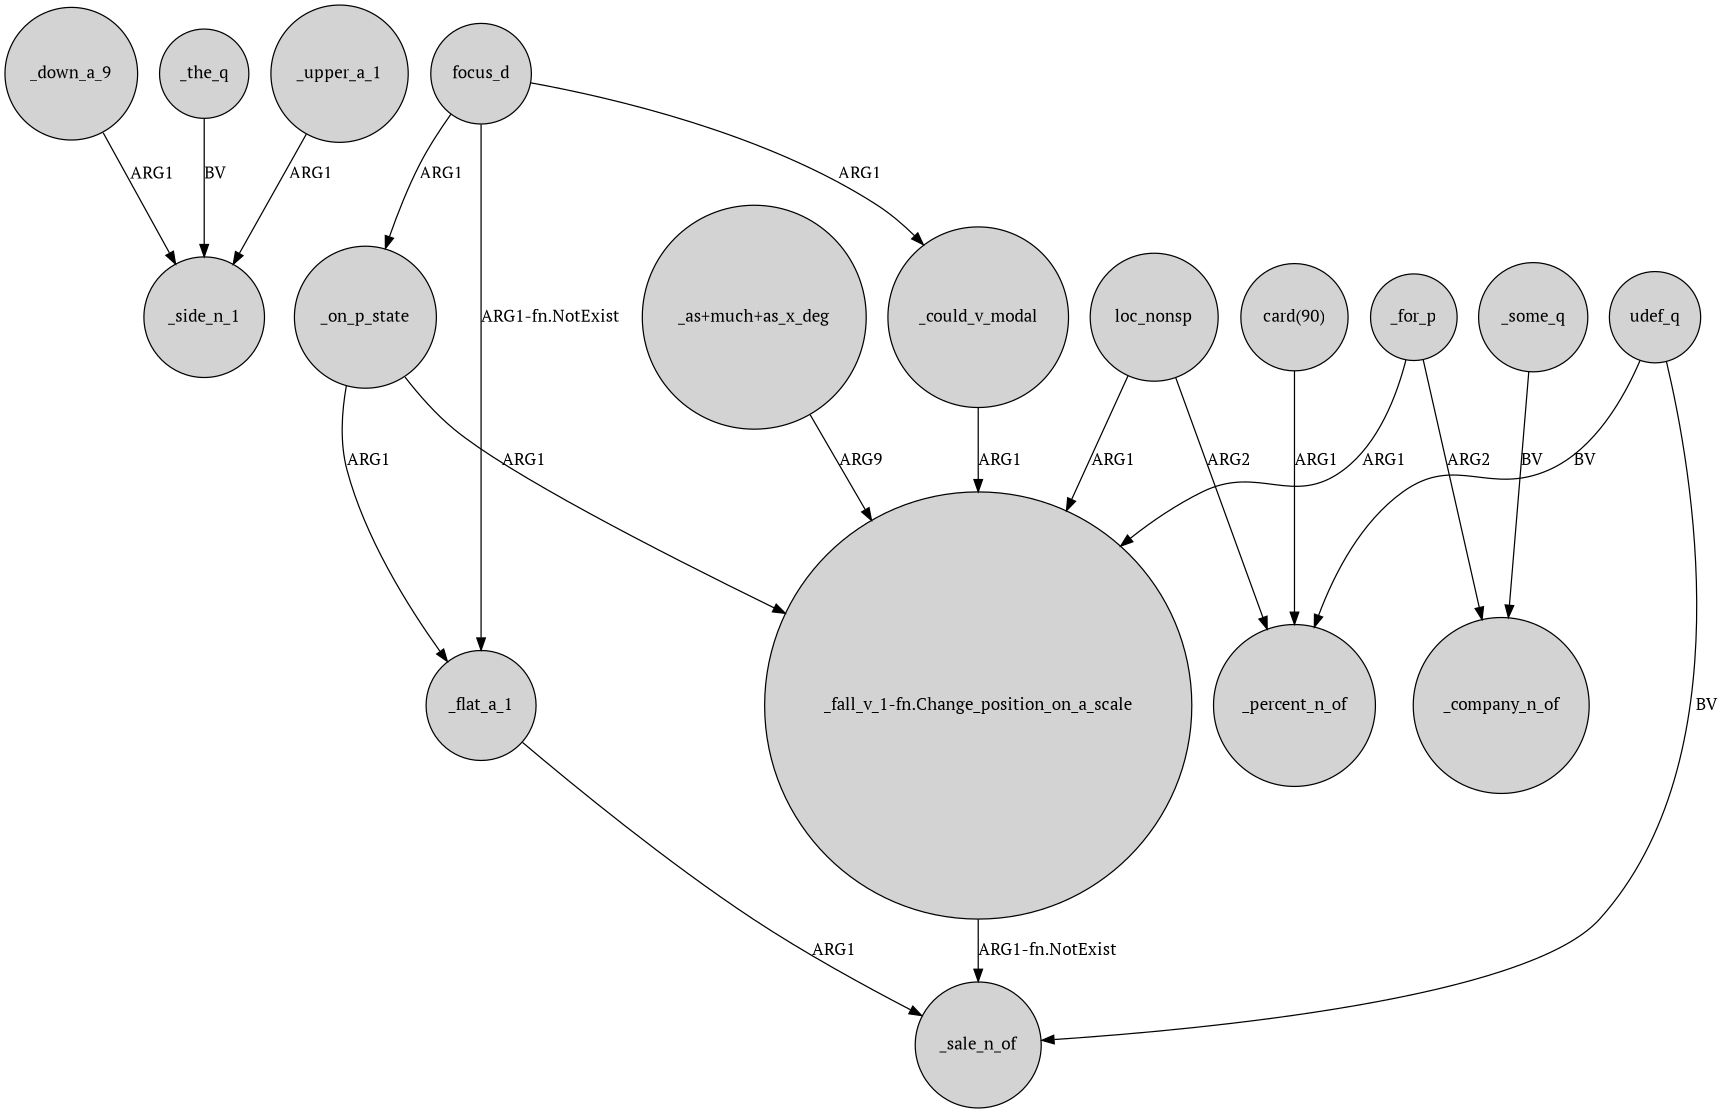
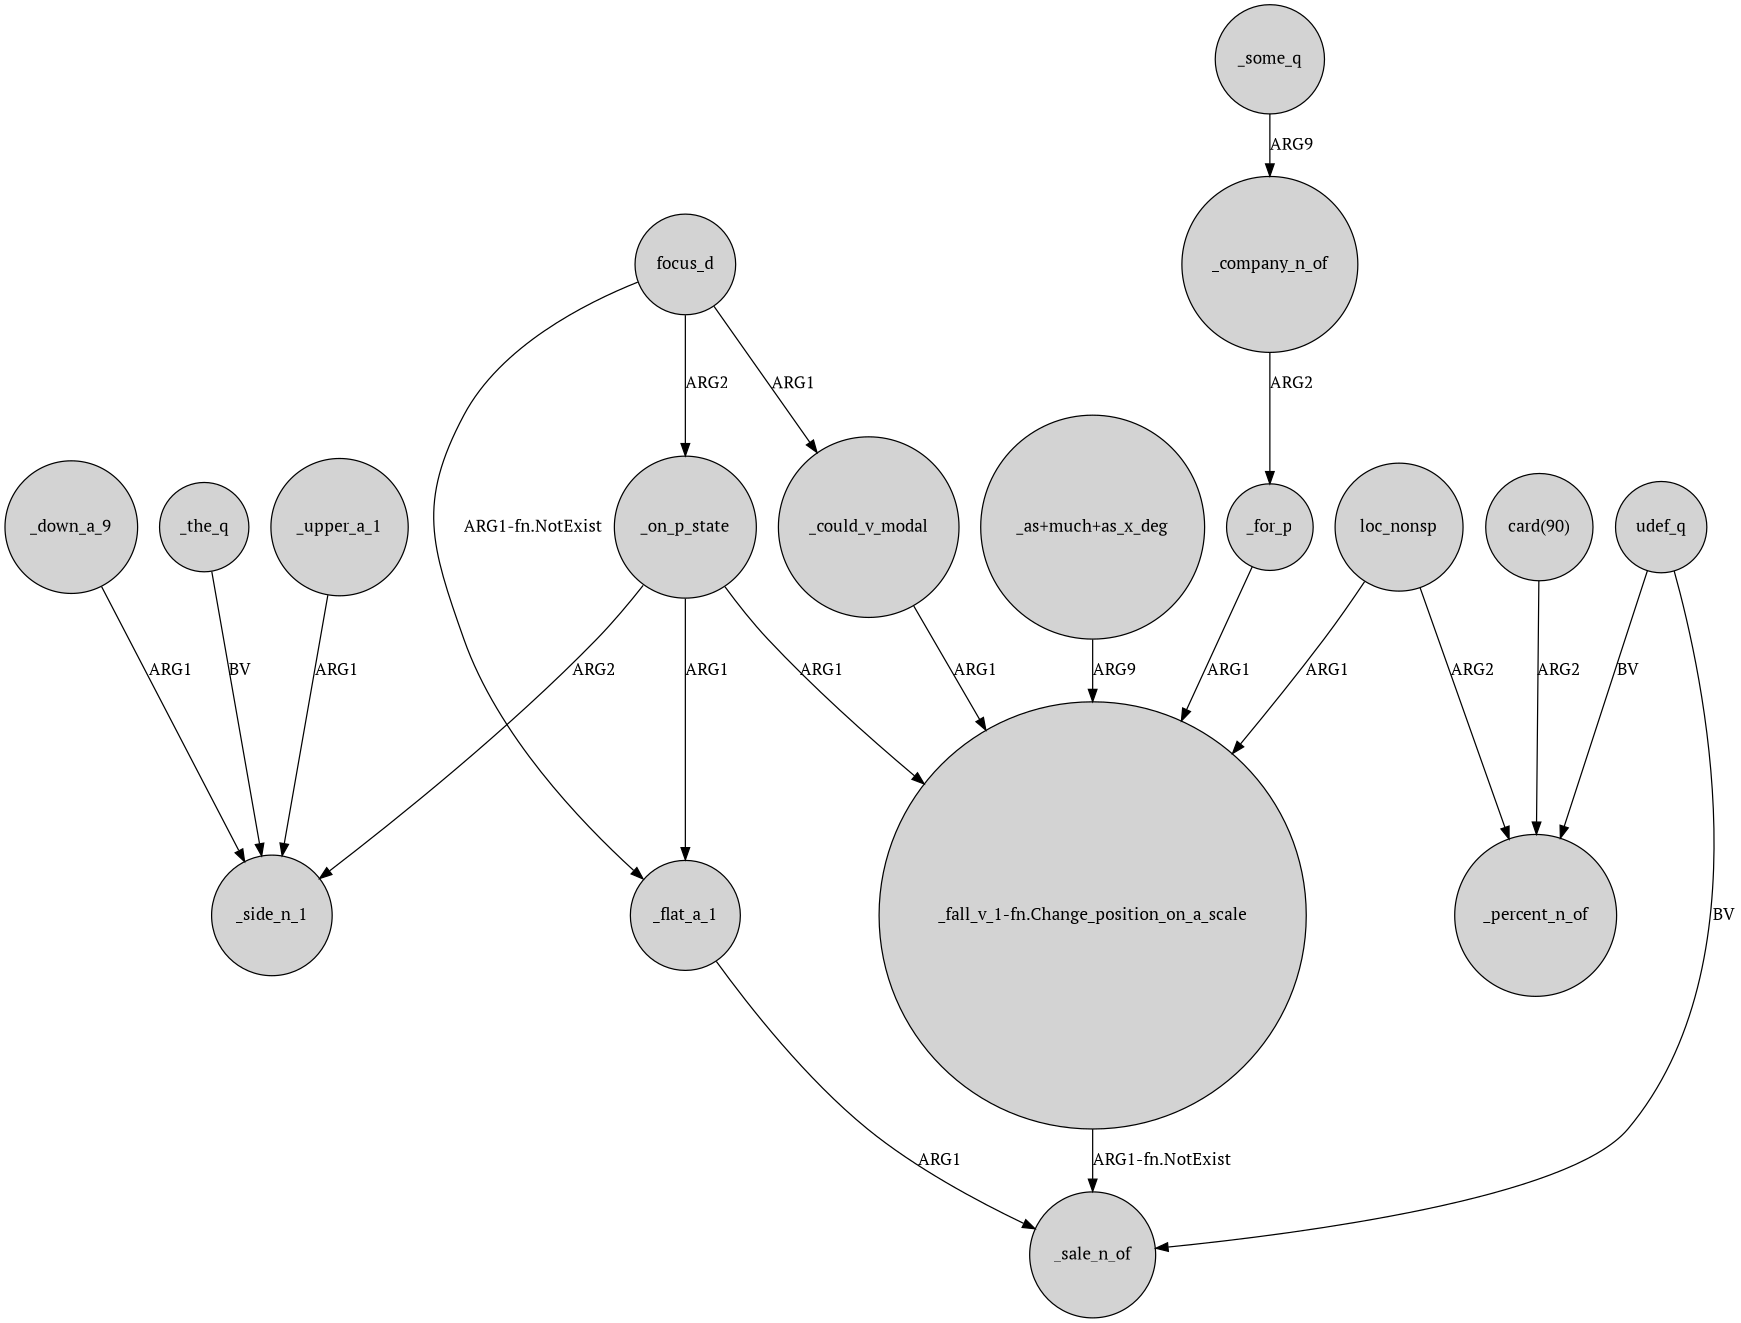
edge "focus_d" -> "_on_p_state": label "ARG1" -> "ARG2"
edge "card(90)" -> "_percent_n_of": label "ARG1" -> "ARG2"
edge "_some_q" -> "_company_n_of": label "BV" -> "ARG9"
edge "_for_p" -> "_company_n_of": reversed
edge "_on_p_state" -> "_side_n_1": added, label "ARG2"
